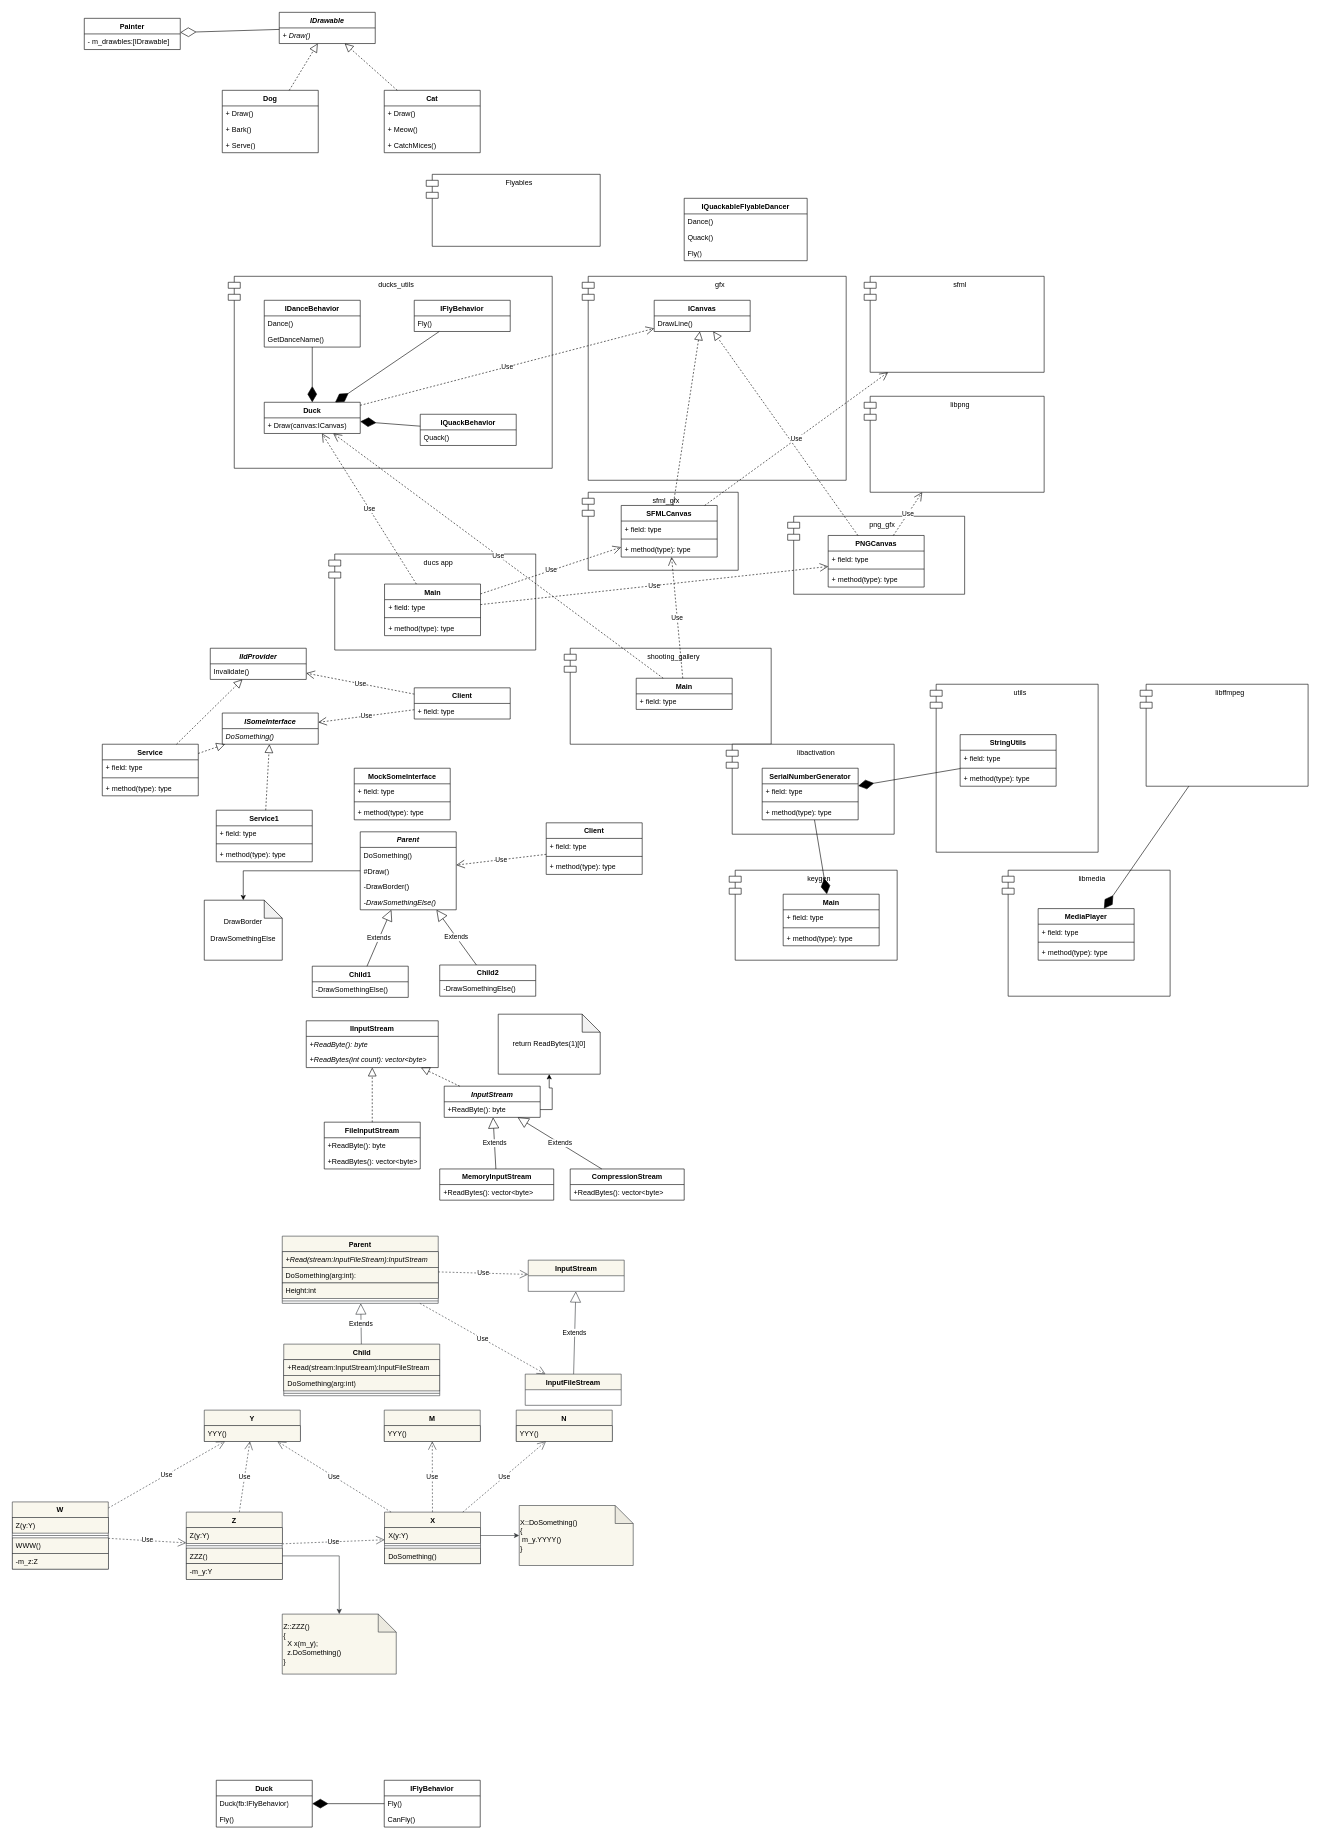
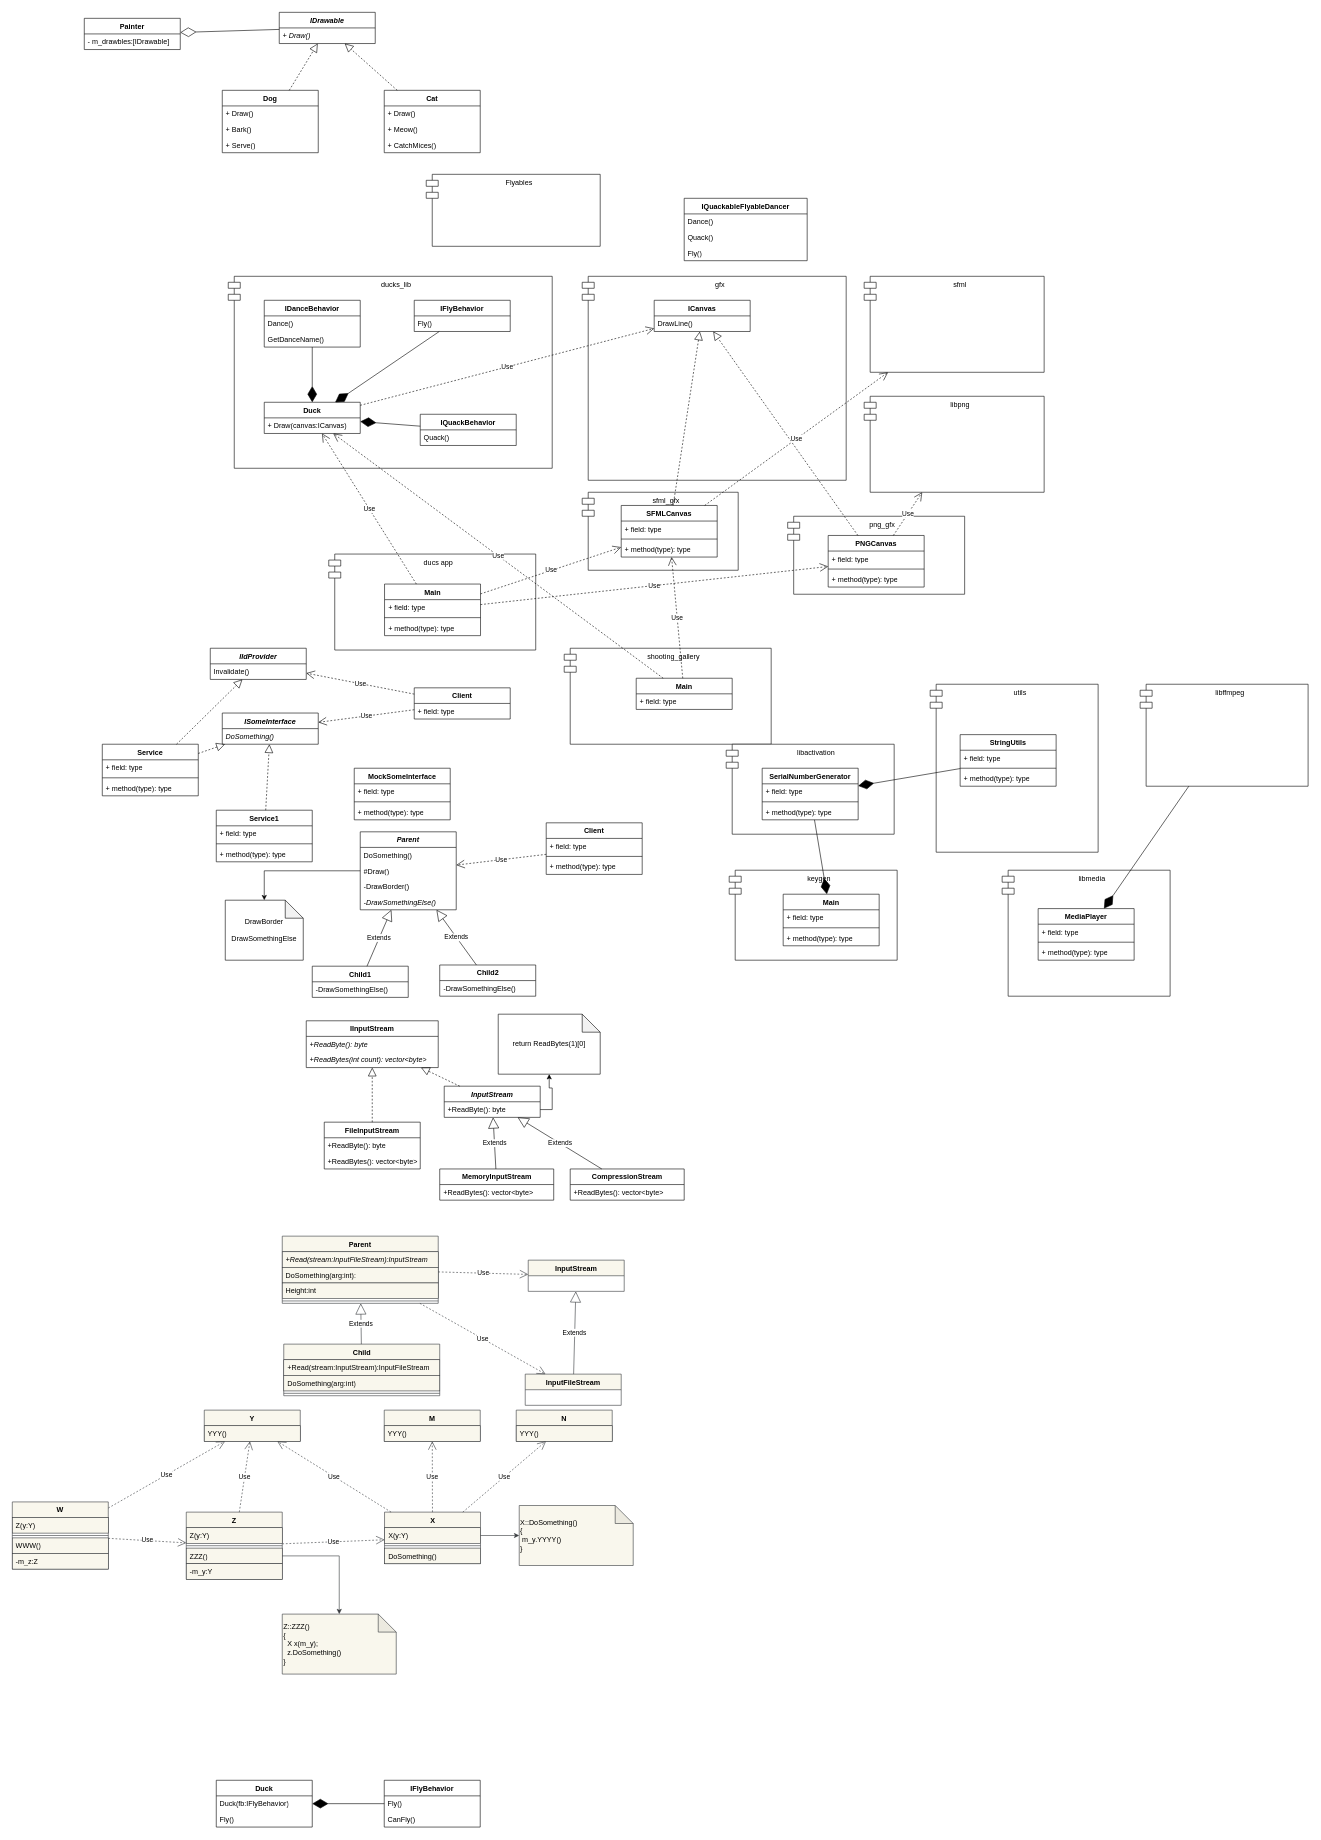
node "ducks_utils": label "ducks_utils" -> "ducks_lib"
node "DrawBorder DrawSomethingElse": moved (243, 930) -> (264, 930)
